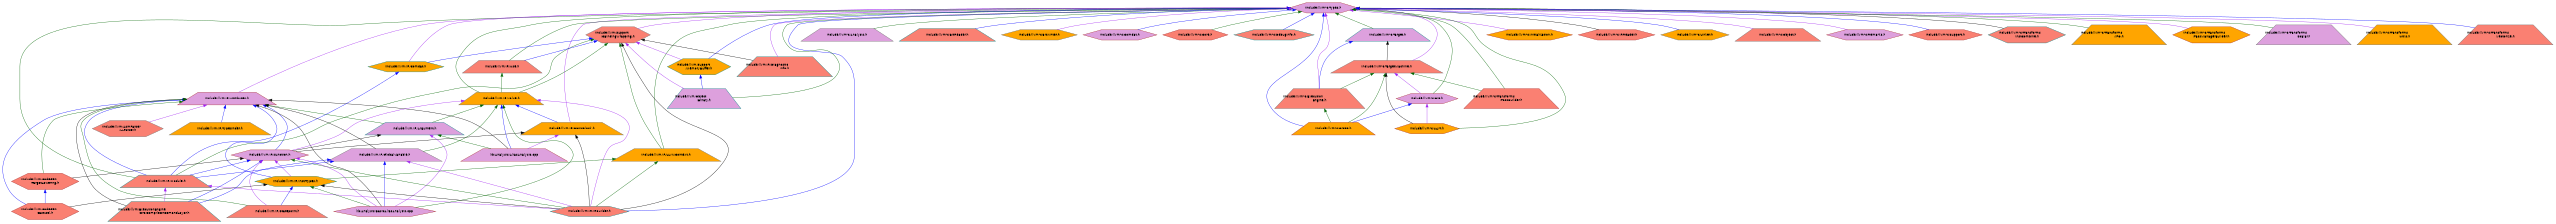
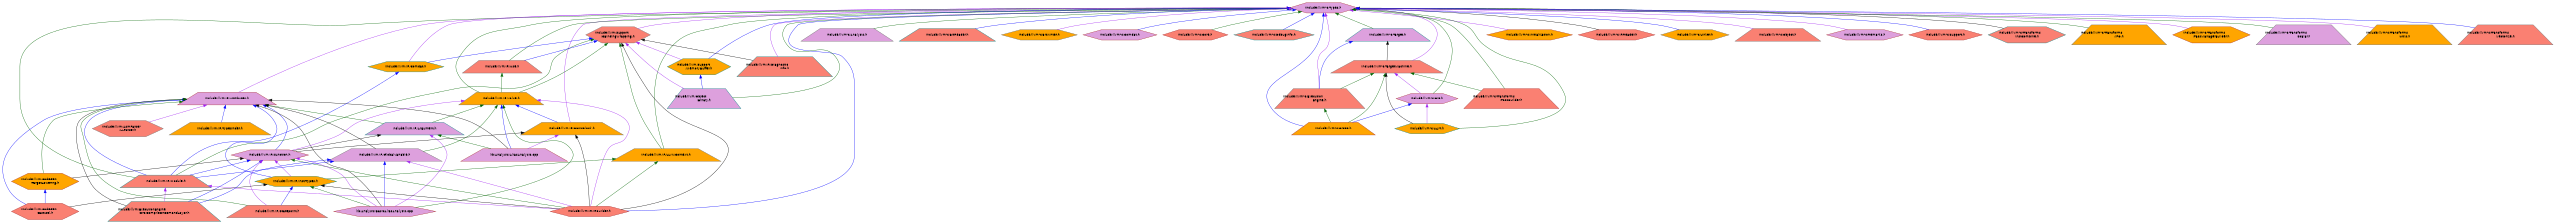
node "include/llvm-c/LLJIT.h": color brown -> teal
node "include/llvm/CodeGen /TargetLowering.h": fillcolor salmon -> orange
node "include/llvm/IR/IRBuilder.h": color teal -> brown
